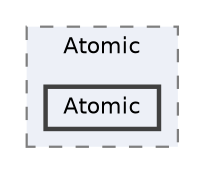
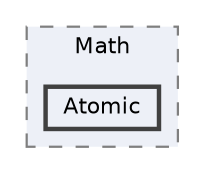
cluster "Atomic": label "Atomic" -> "Math"
